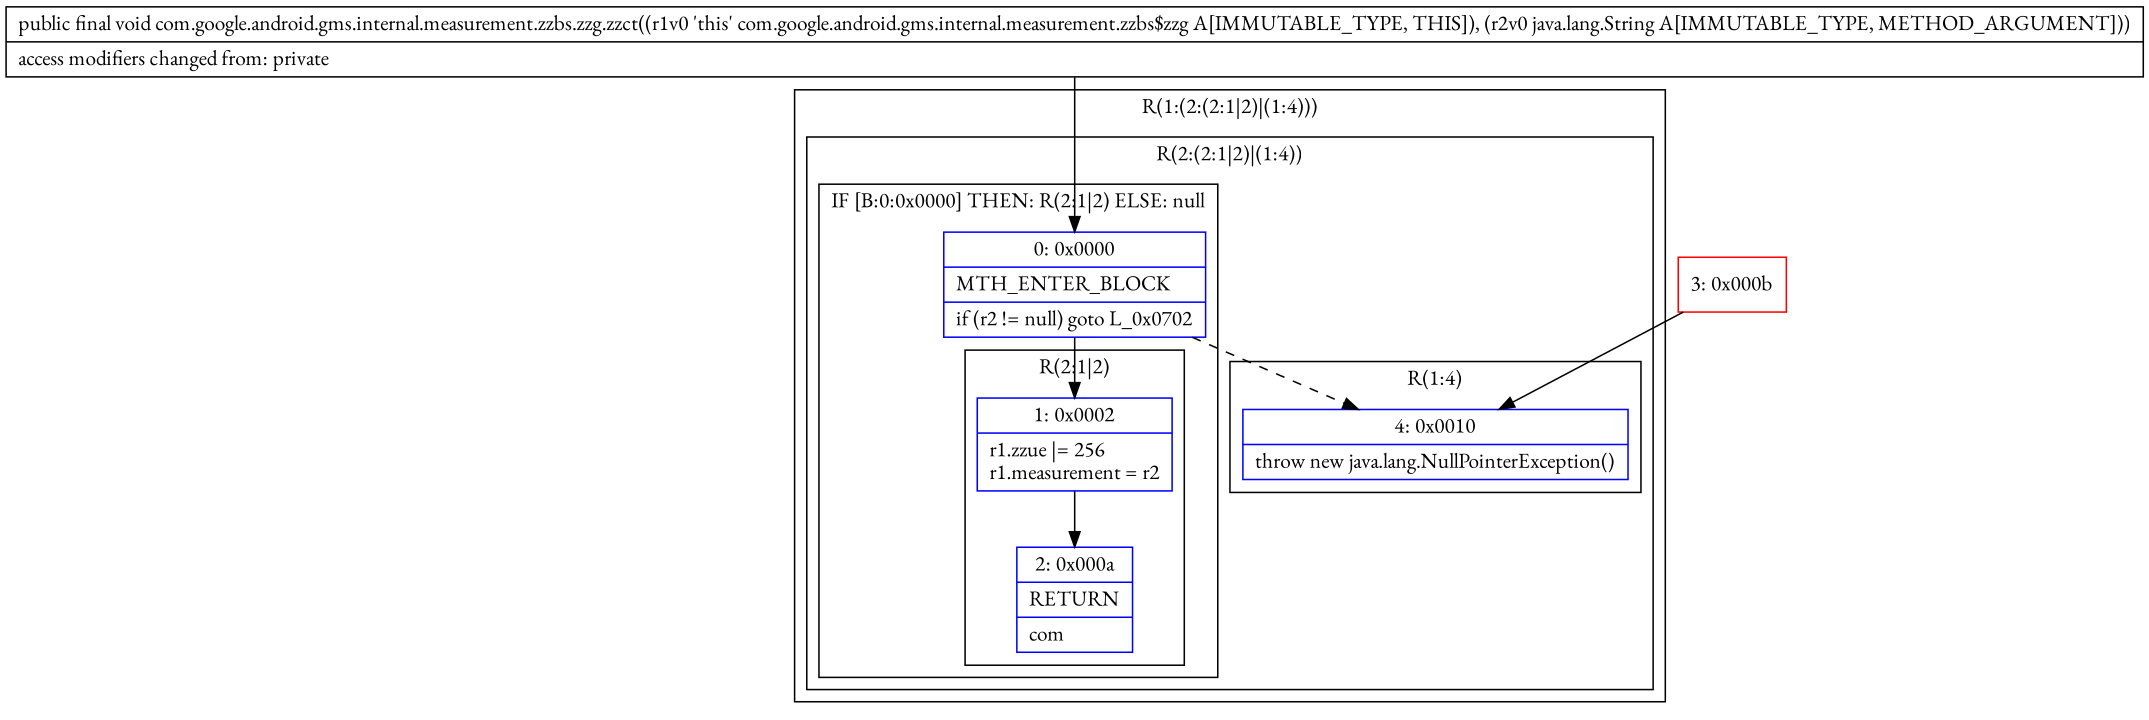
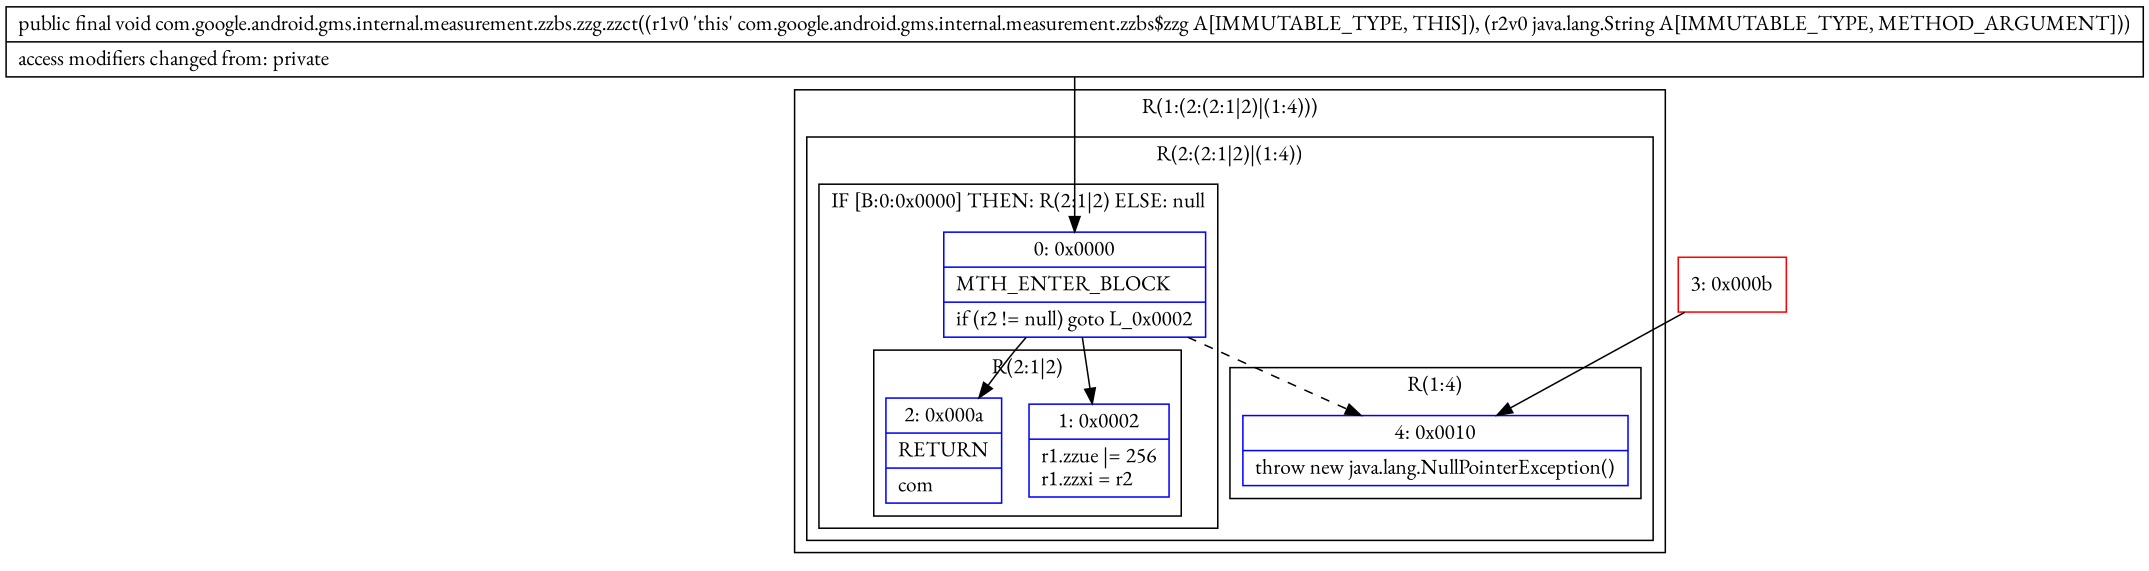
node "0: 0x0000": text "if (r2 != null) goto L_0x0702" -> "if (r2 != null) goto L_0x0002"
node "1: 0x0002": text "r1.measurement = r2" -> "r1.zzxi = r2"
edge "1: 0x0002" -> "2: 0x000a": now "0: 0x0000" -> "2: 0x000a"
